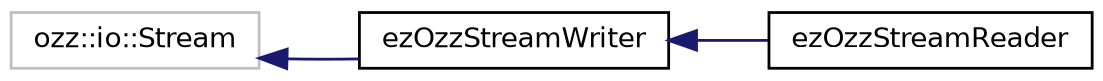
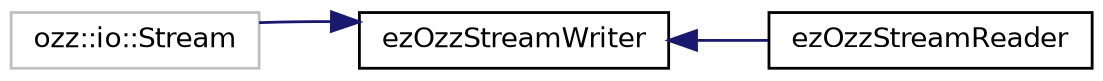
edge "ezOzzStreamWriter" -> "ozz::io::Stream": reversed
